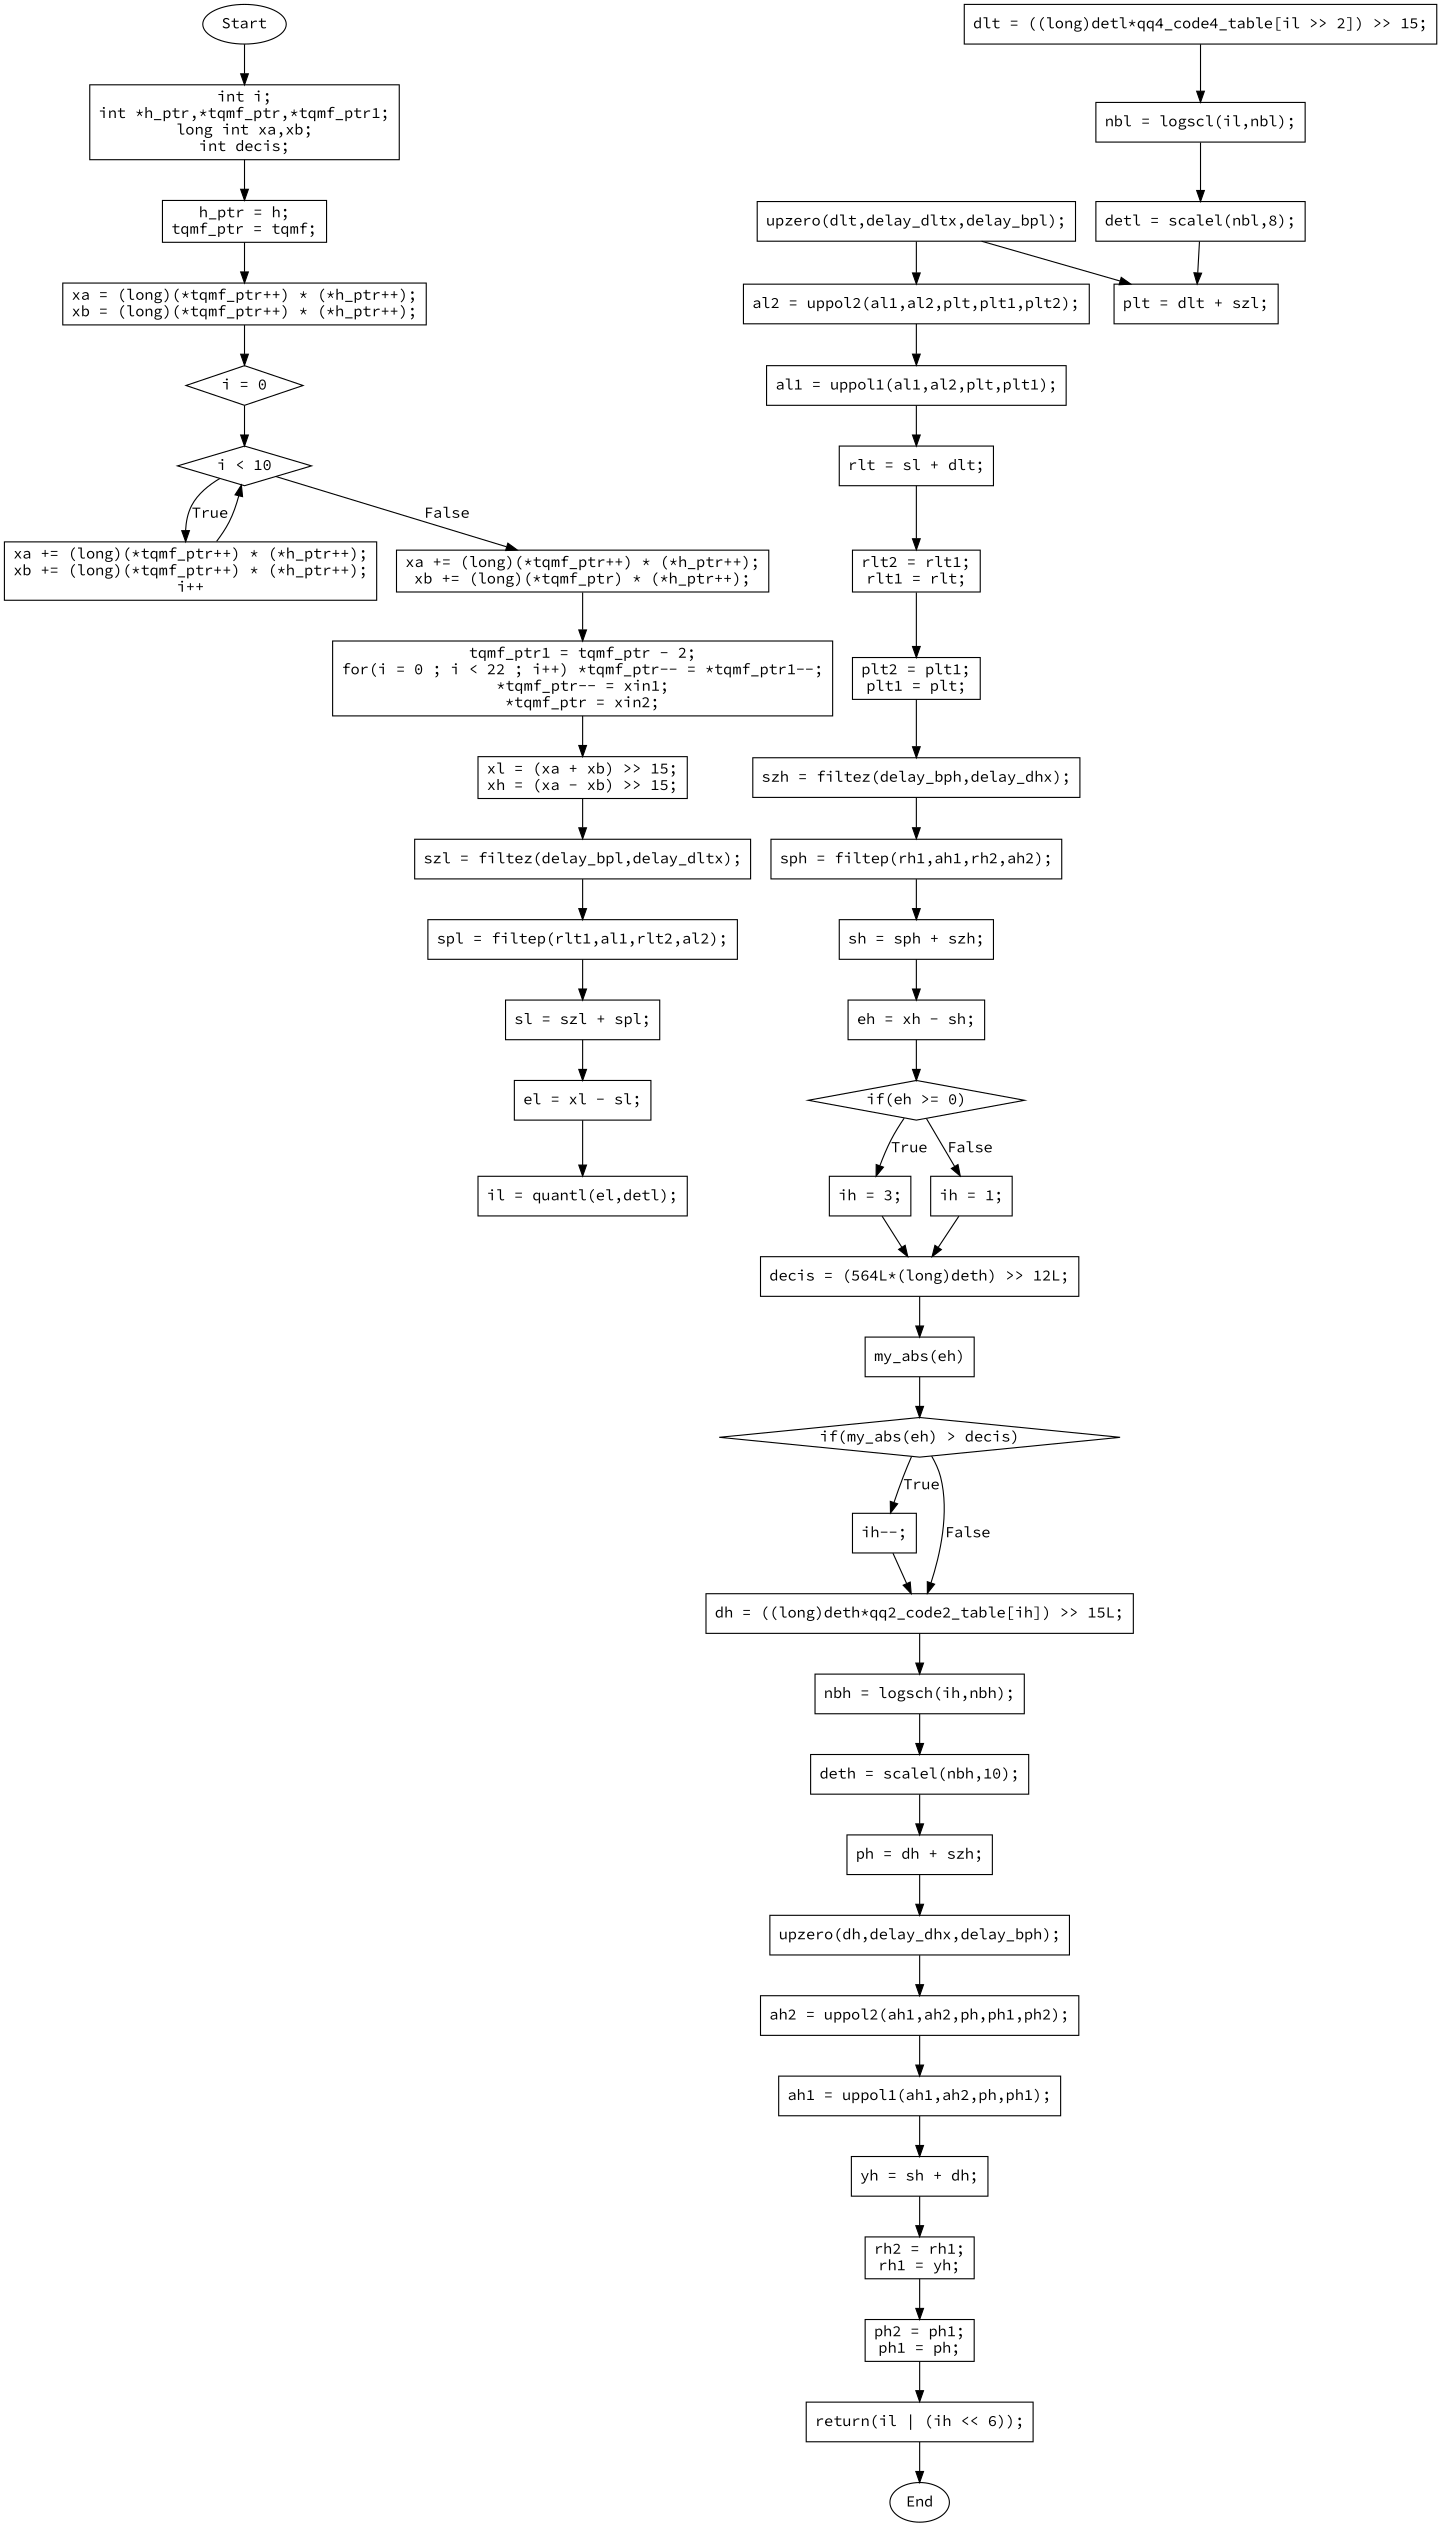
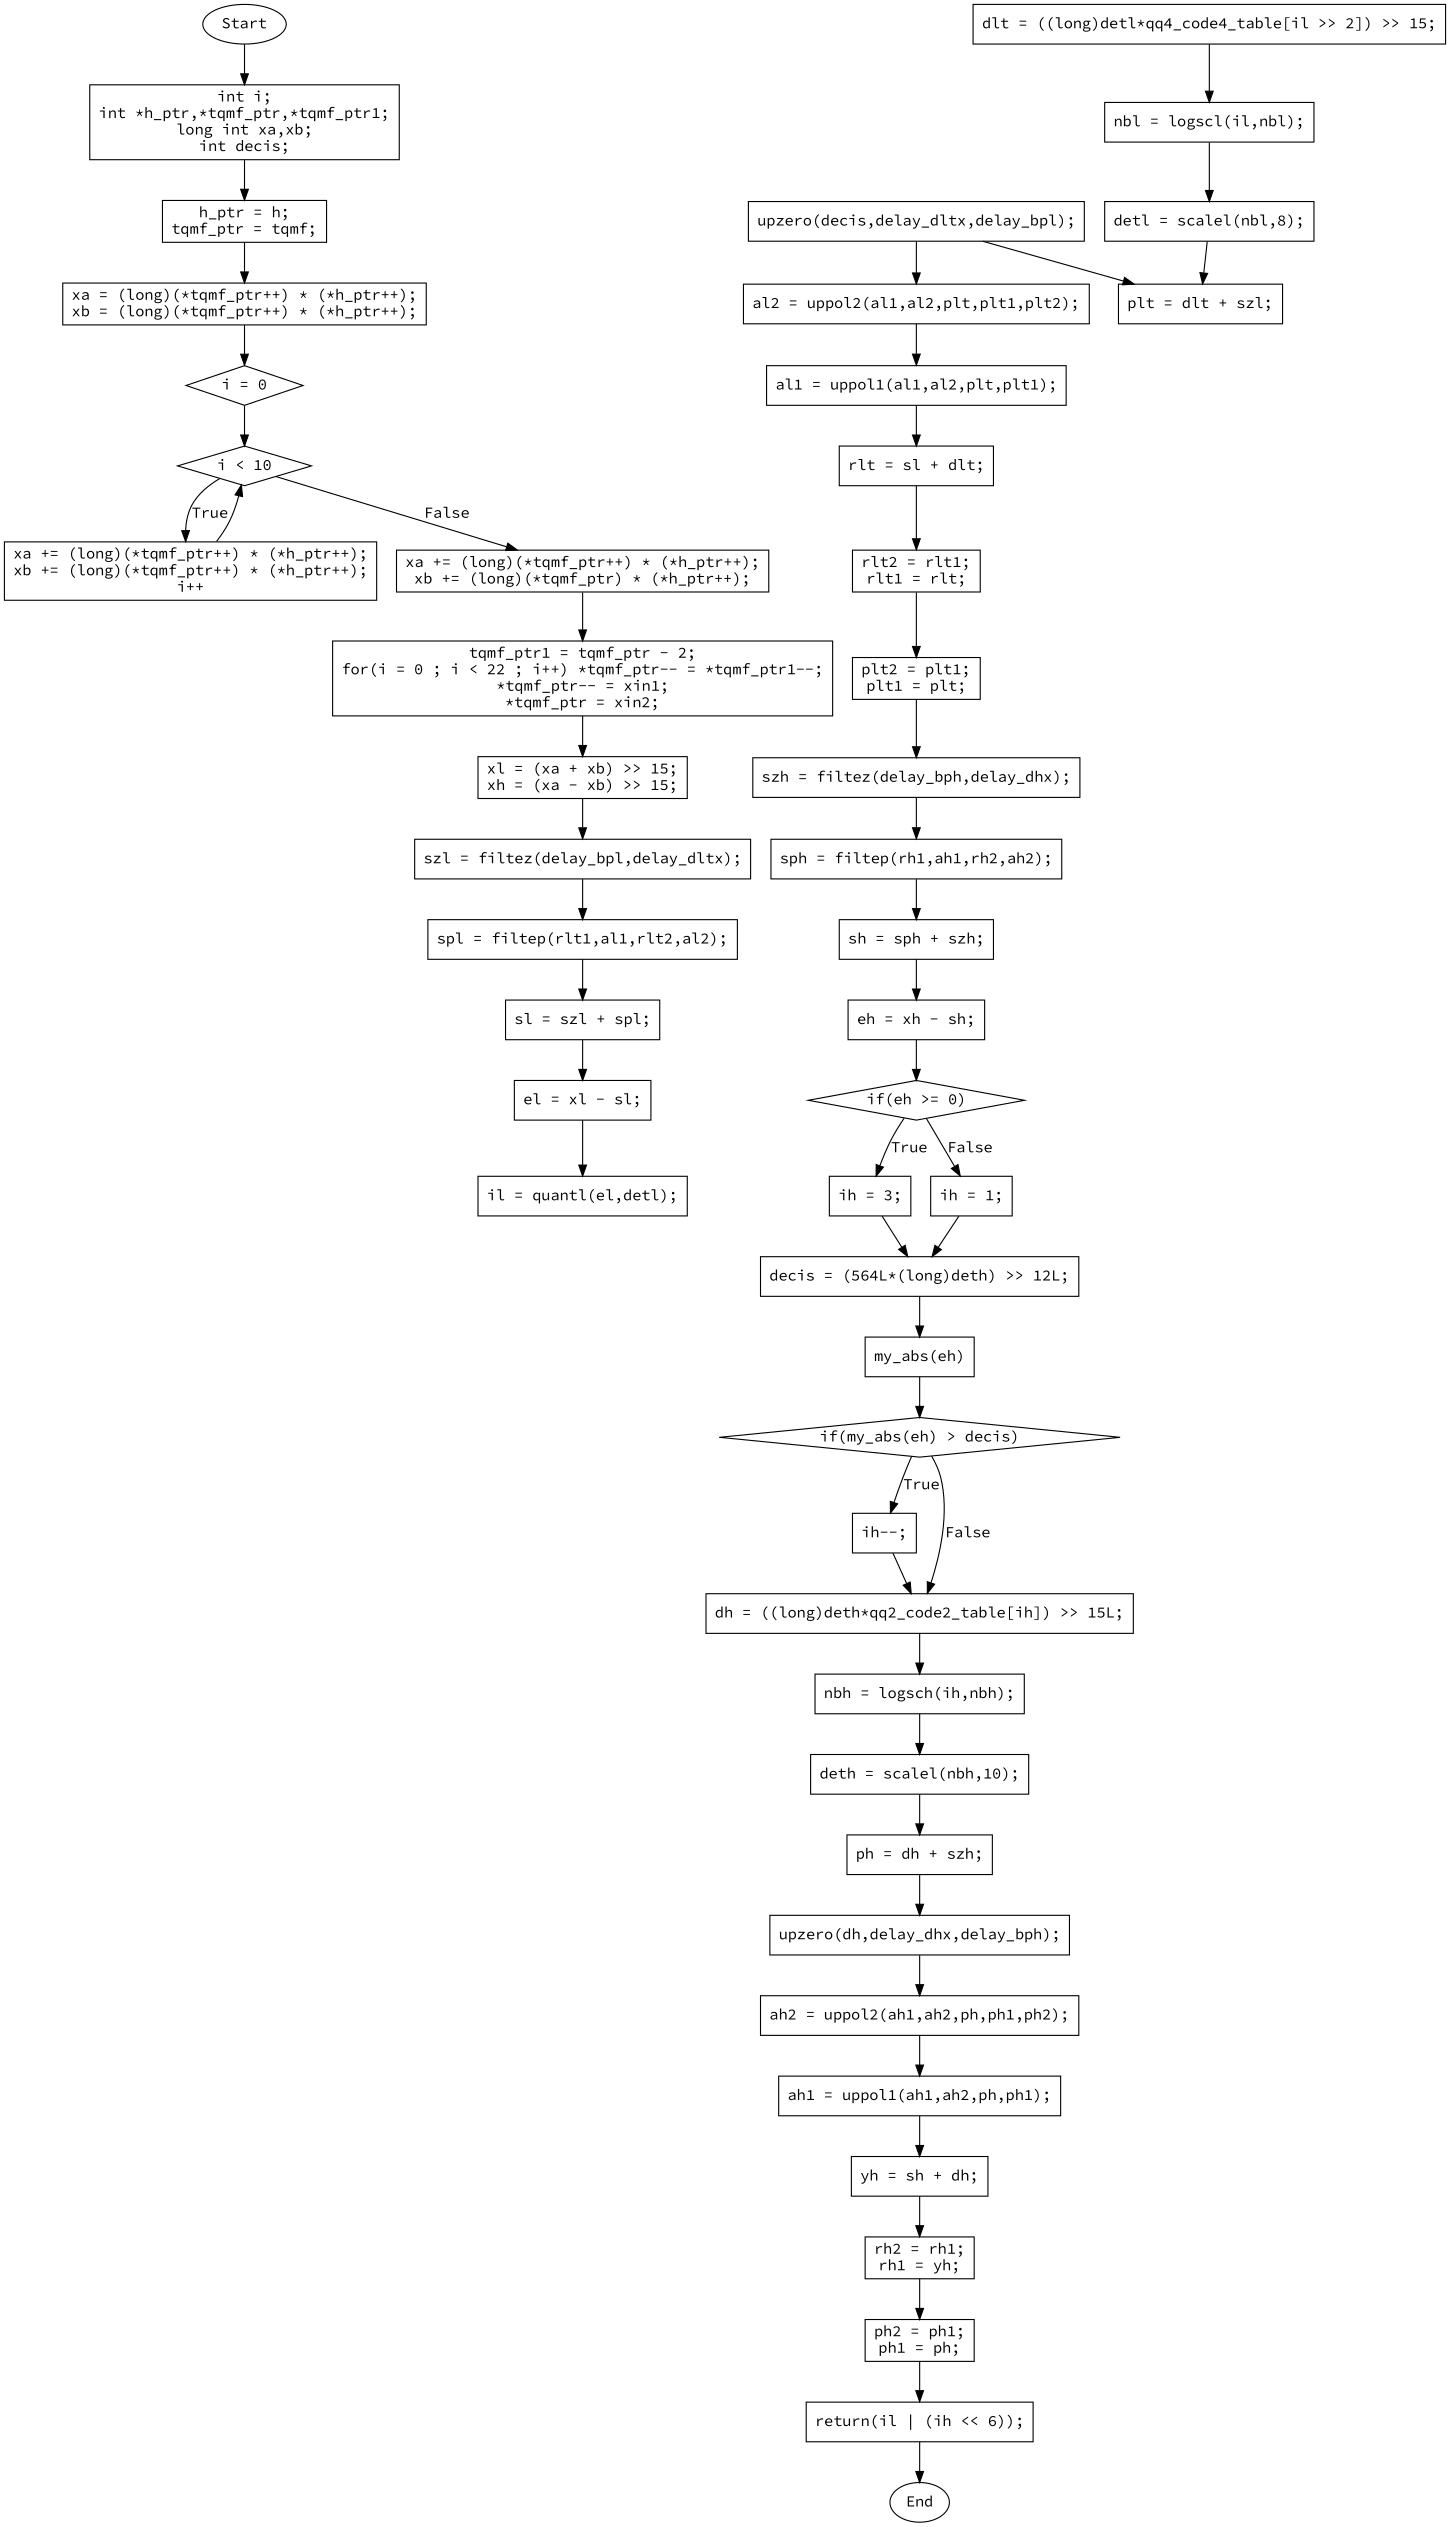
node "upzero(dlt,delay_dltx,delay_bpl);": label "upzero(dlt,delay_dltx,delay_bpl);" -> "upzero(decis,delay_dltx,delay_bpl);"
